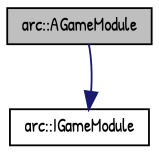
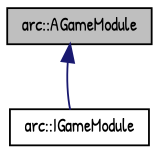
edge "arc::AGameModule" -> "arc::IGameModule": reversed
